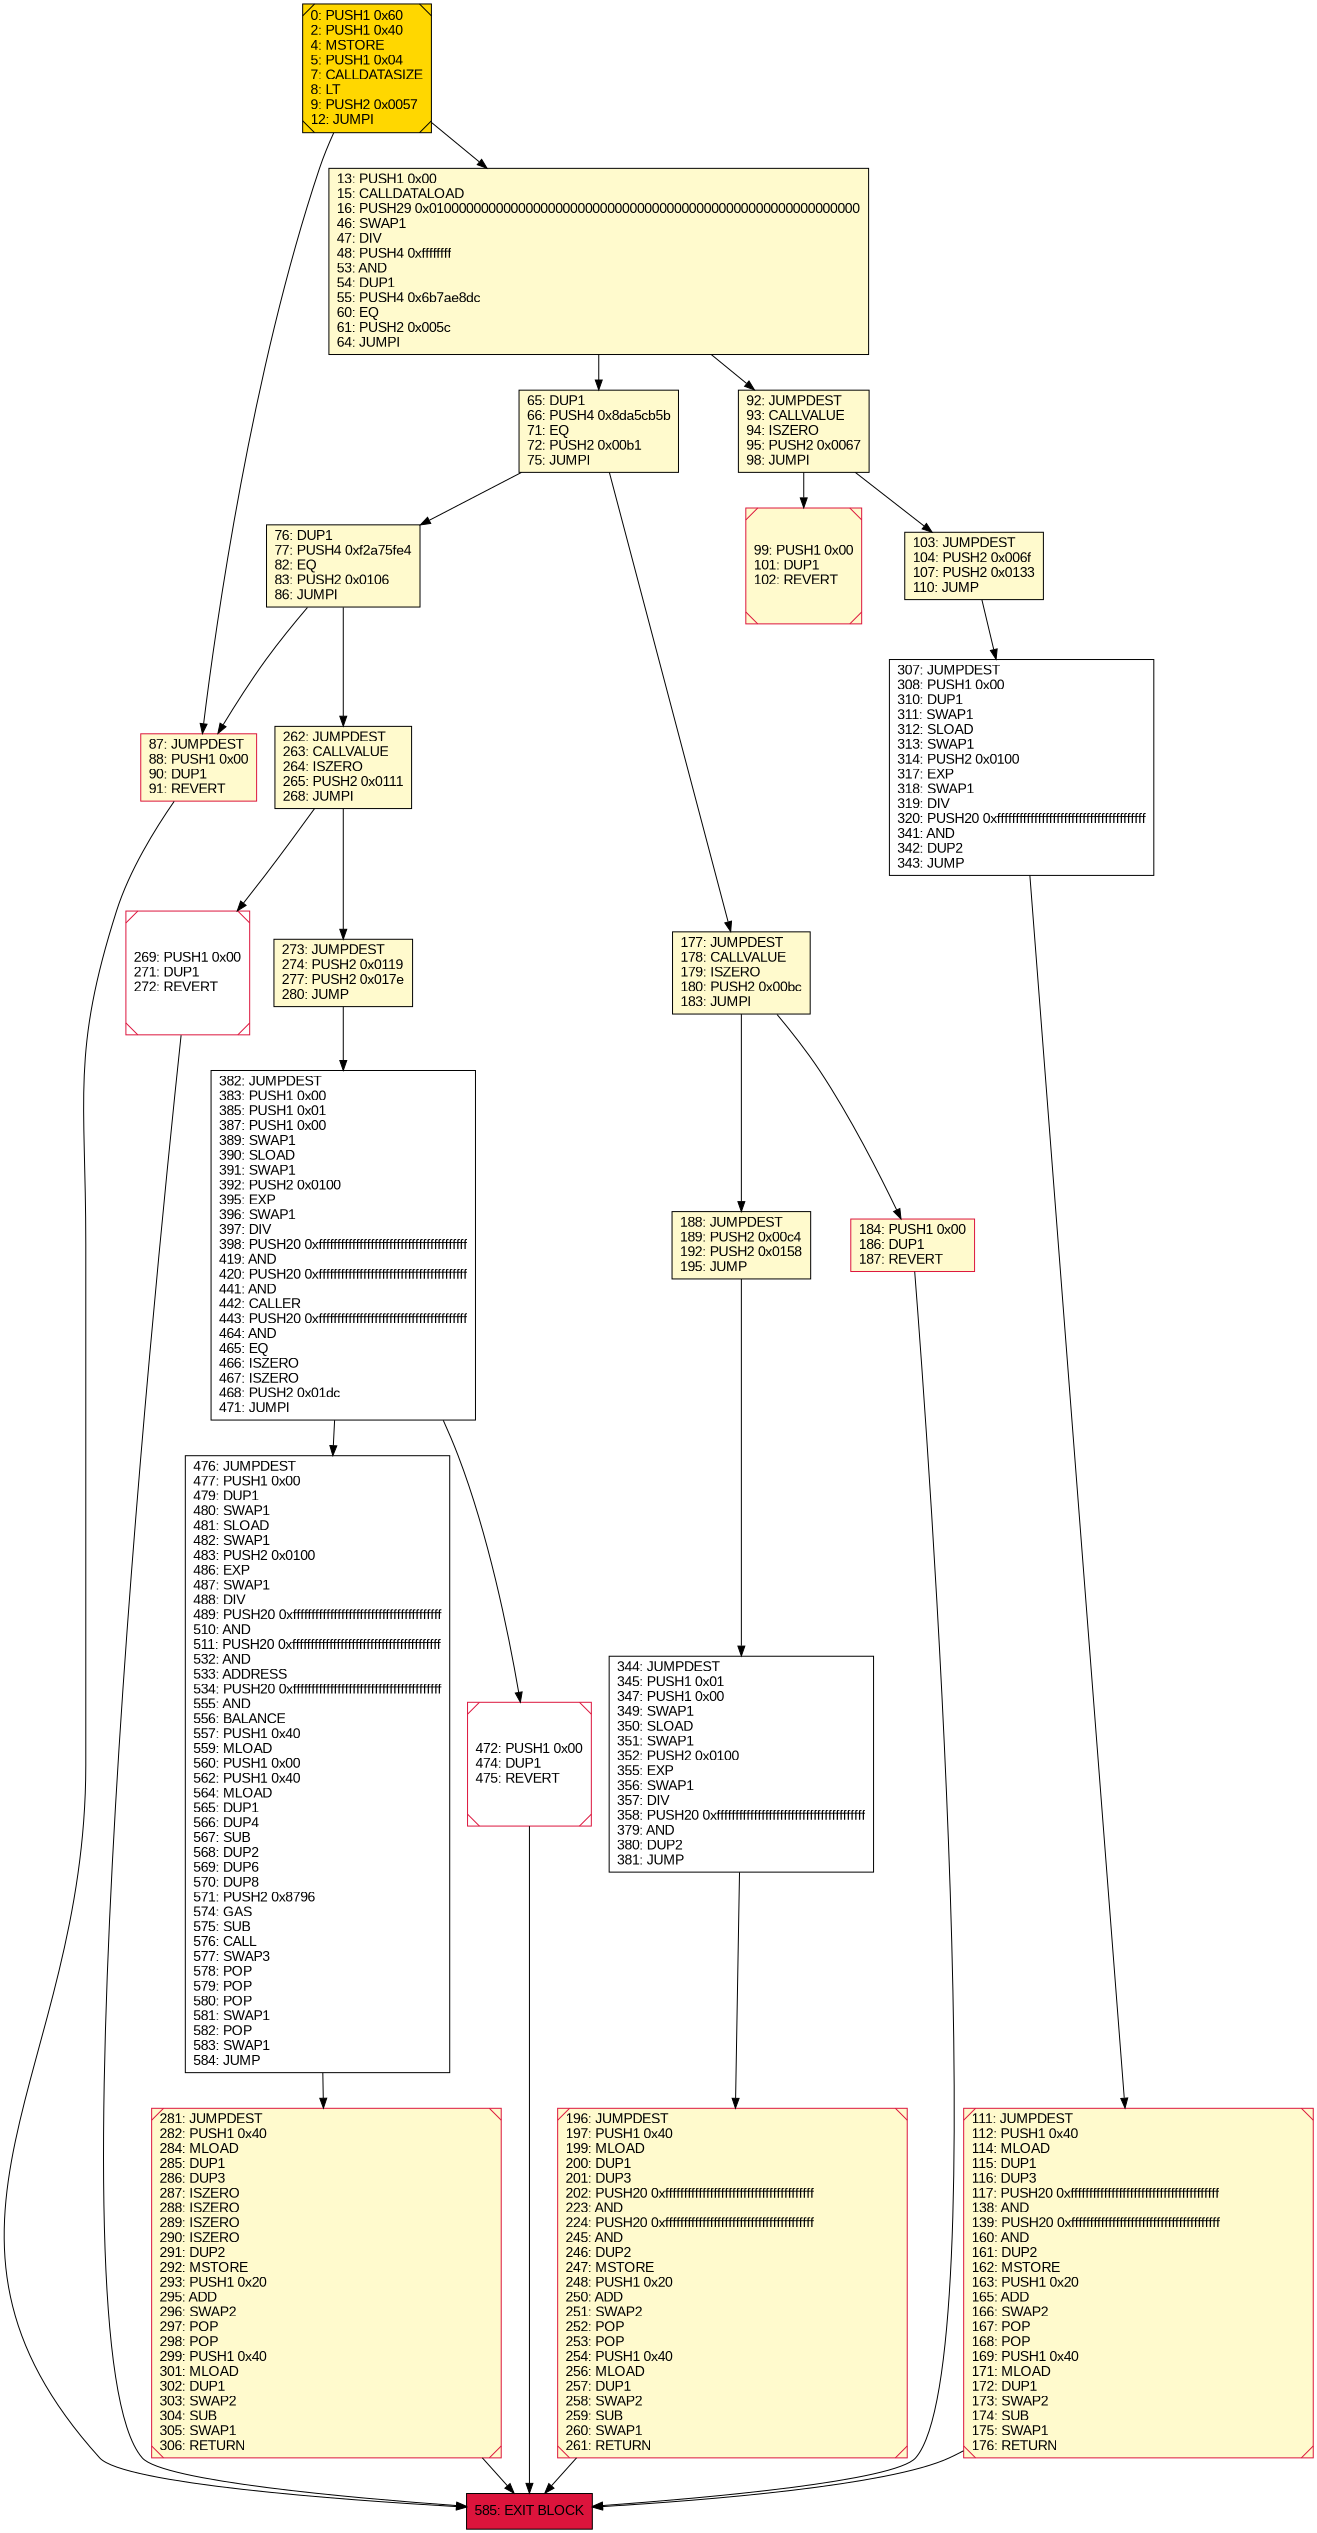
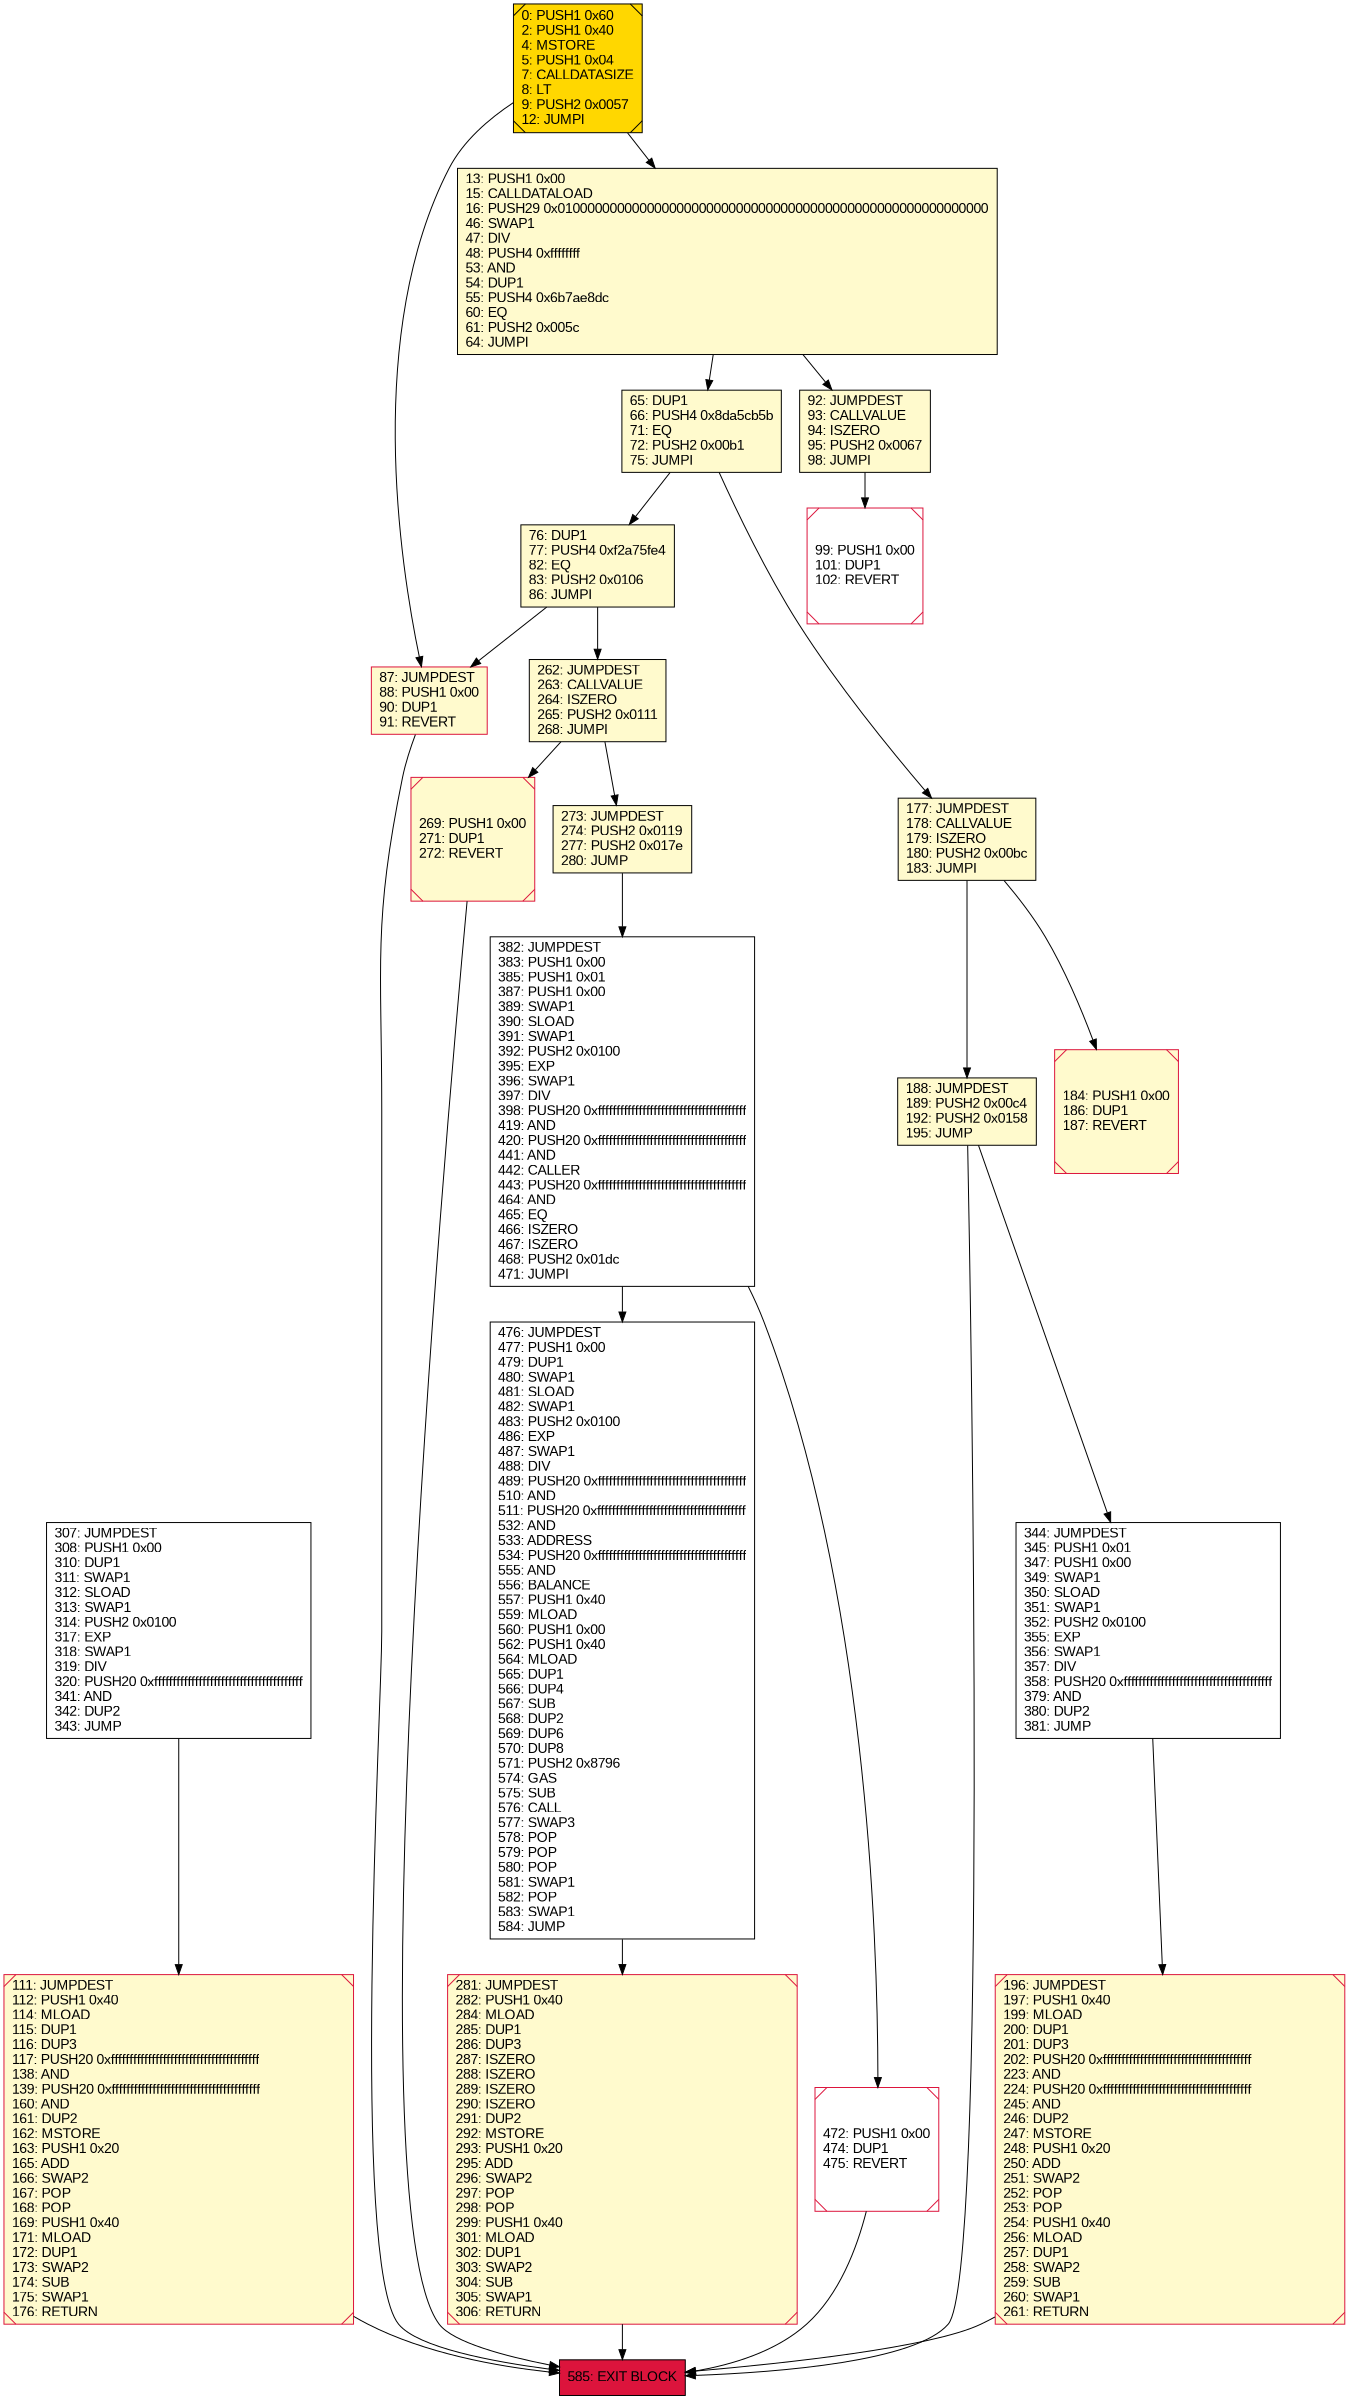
node "99: PUSH1 0x00 101: DUP1 102: REVERT": fillcolor lemonchiffon -> white
node "103: JUMPDEST 104: PUSH2 0x006f 107: PUSH2 0x0133 110: JUMP": removed
node "269: PUSH1 0x00 271: DUP1 272: REVERT": fillcolor white -> lemonchiffon
node "184: PUSH1 0x00 186: DUP1 187: REVERT": shape box -> Msquare
edge "184: PUSH1 0x00 186: DUP1 187: REVERT" -> "585: EXIT BLOCK": now "188: JUMPDEST 189: PUSH2 0x00c4 192: PUSH2 0x0158 195: JUMP" -> "585: EXIT BLOCK"
